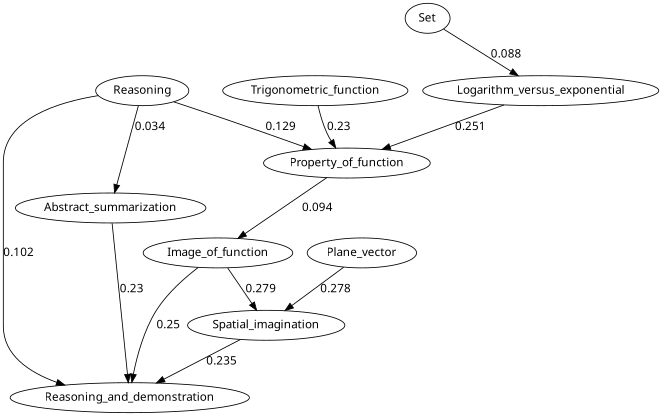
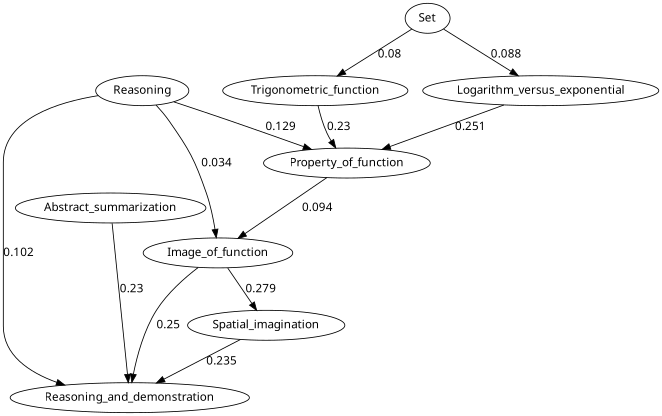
edge "Set" -> "Trigonometric_function": added, label "0.08"
edge "Reasoning" -> "Abstract_summarization": now "Reasoning" -> "Image_of_function"
node "Plane_vector": removed
